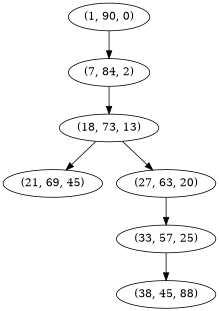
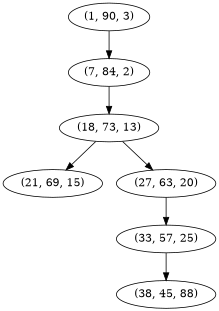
node "(1, 90, 0)": label "(1, 90, 0)" -> "(1, 90, 3)"
node "(21, 69, 45)": label "(21, 69, 45)" -> "(21, 69, 15)"
